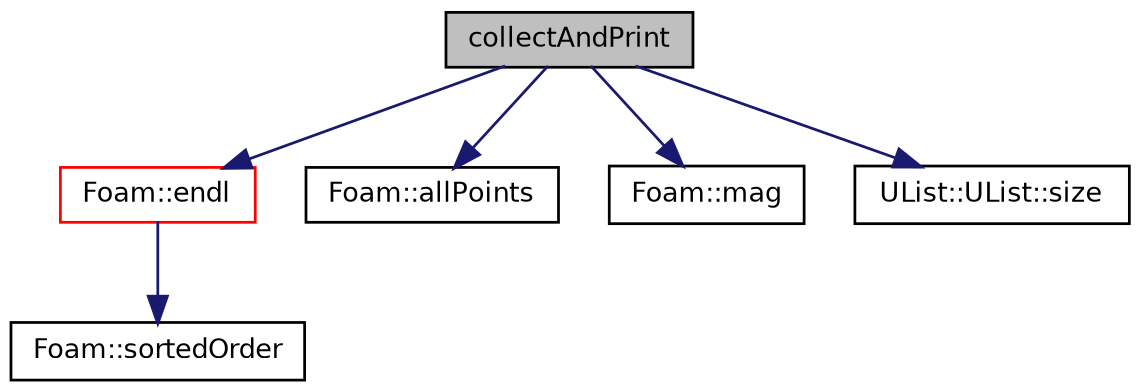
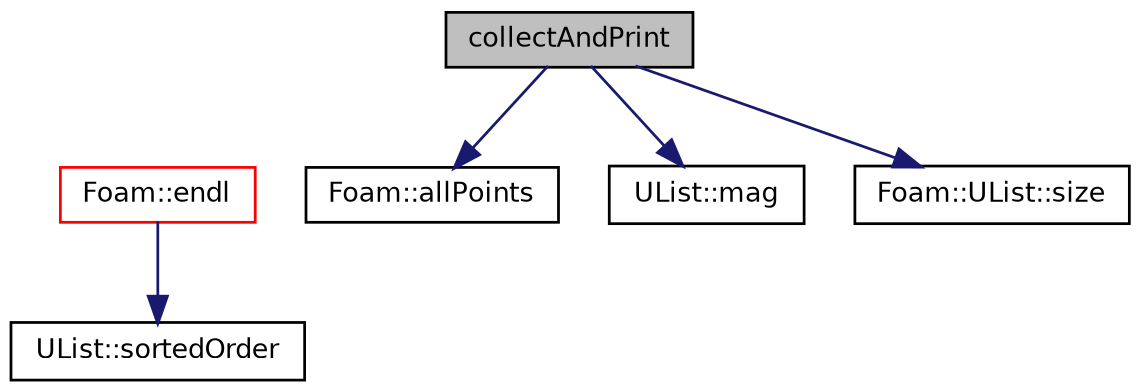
edge "collectAndPrint" -> "Foam::endl": removed
node "Foam::mag": label "Foam::mag" -> "UList::mag"
node "UList::UList::size": label "UList::UList::size" -> "Foam::UList::size"
node "Foam::sortedOrder": label "Foam::sortedOrder" -> "UList::sortedOrder"
